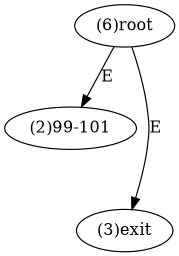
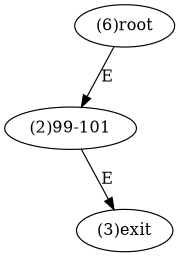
edge "(6)root" -> "(3)exit": now "(2)99-101" -> "(3)exit"
